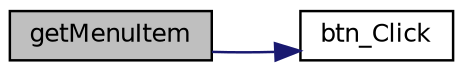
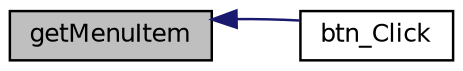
edge "getMenuItem" -> "btn_Click": reversed
